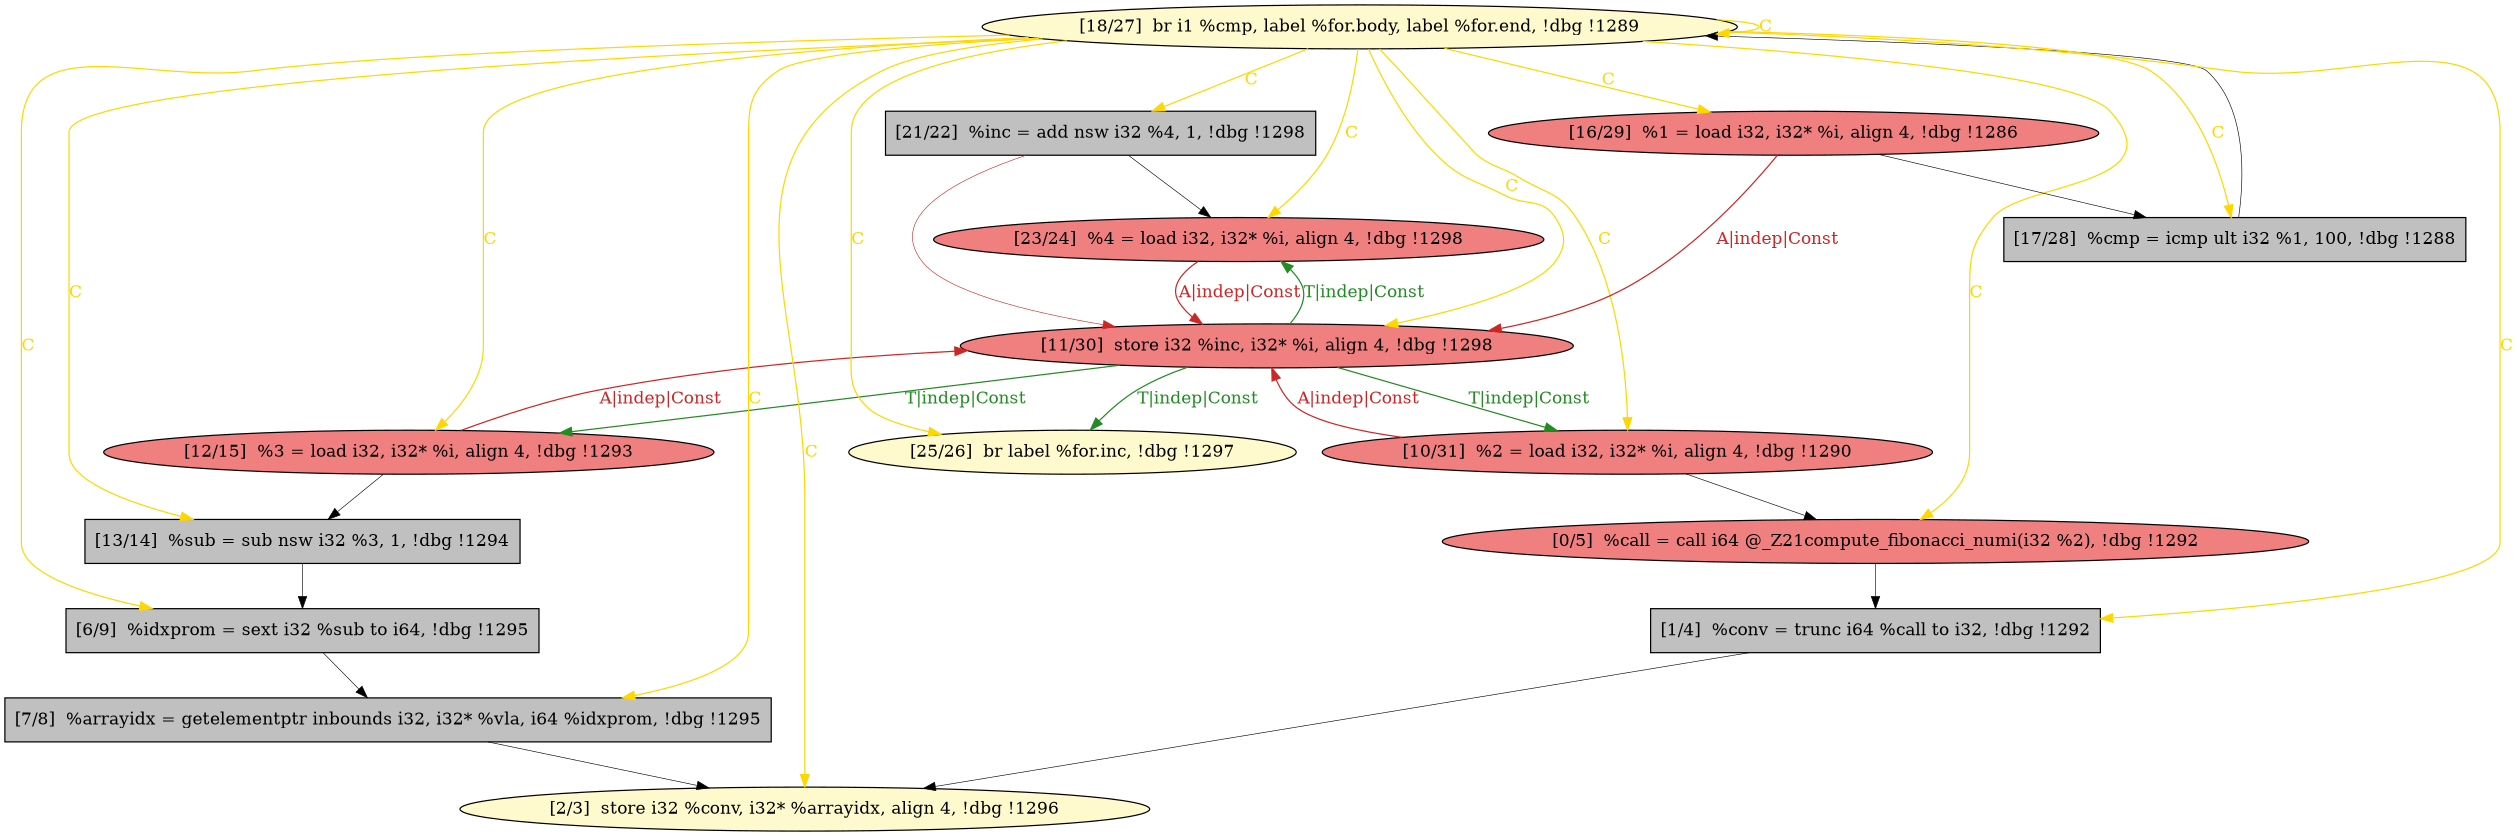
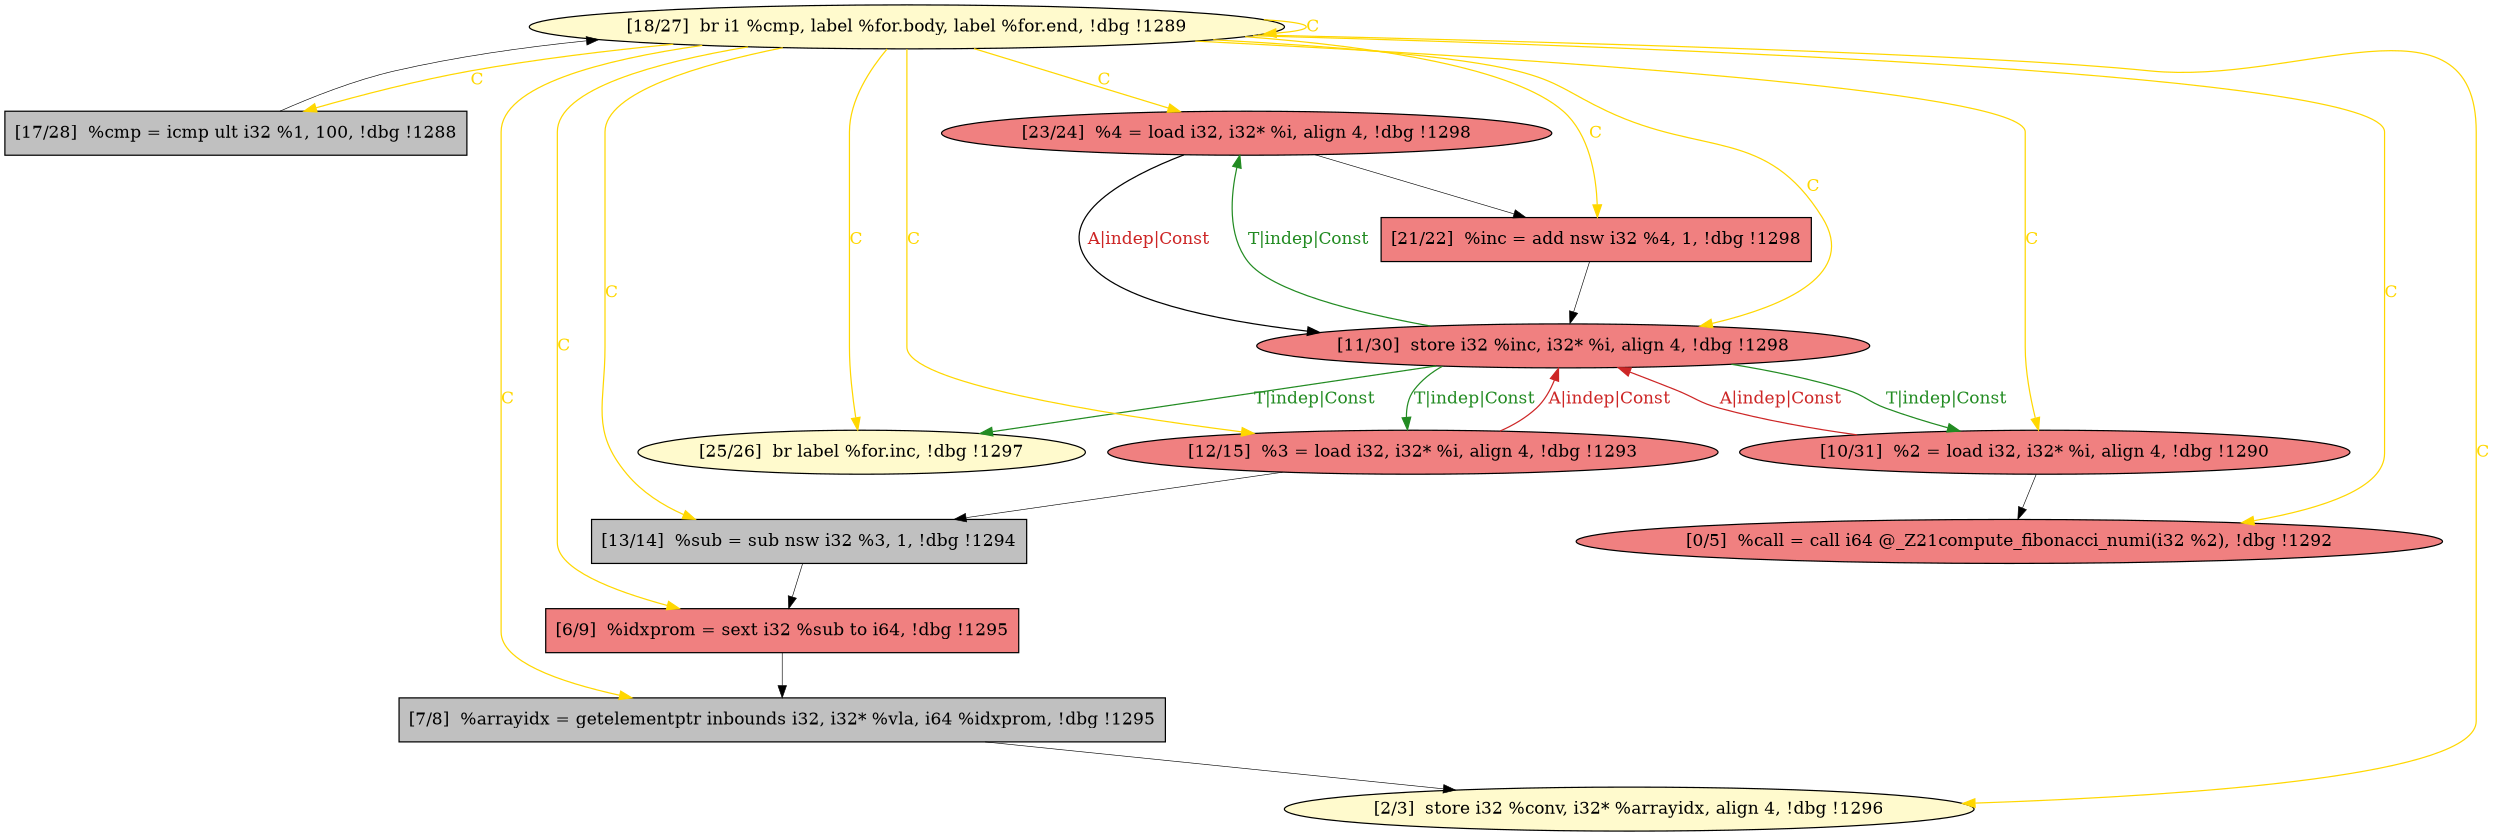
node "[21/22]  %inc = add nsw i32 %4, 1, !dbg !1298": fillcolor grey -> lightcoral
node "[16/29]  %1 = load i32, i32* %i, align 4, !dbg !1286": removed
edge "[21/22]  %inc = add nsw i32 %4, 1, !dbg !1298" -> "[23/24]  %4 = load i32, i32* %i, align 4, !dbg !1298": reversed
edge "[21/22]  %inc = add nsw i32 %4, 1, !dbg !1298" -> "[11/30]  store i32 %inc, i32* %i, align 4, !dbg !1298": color firebrick3 -> black
edge "[23/24]  %4 = load i32, i32* %i, align 4, !dbg !1298" -> "[11/30]  store i32 %inc, i32* %i, align 4, !dbg !1298": color firebrick3 -> black
node "[6/9]  %idxprom = sext i32 %sub to i64, !dbg !1295": fillcolor grey -> lightcoral
node "[1/4]  %conv = trunc i64 %call to i32, !dbg !1292": removed
